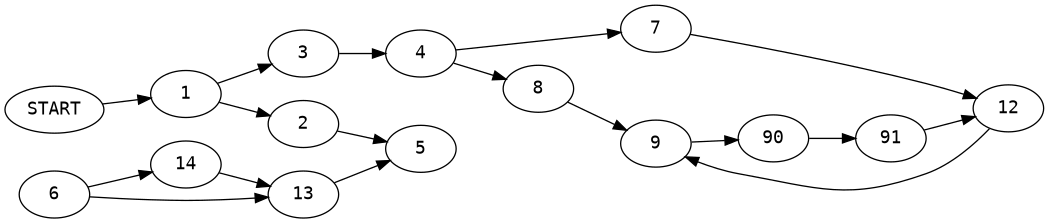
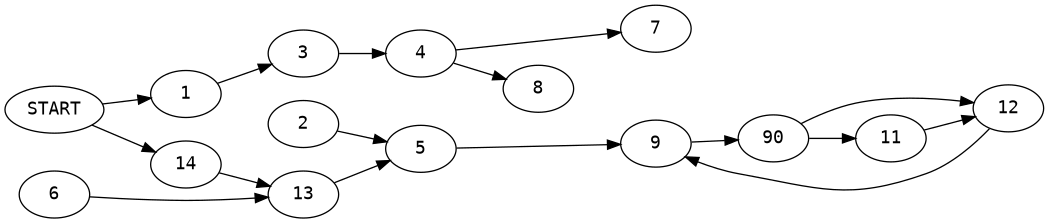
edge "7" -> "12": now "90" -> "12"
edge "1" -> "2": removed
edge "8" -> "9": now "5" -> "9"
node "91": label "91" -> "11"
edge "6" -> "14": now "START" -> "14"
